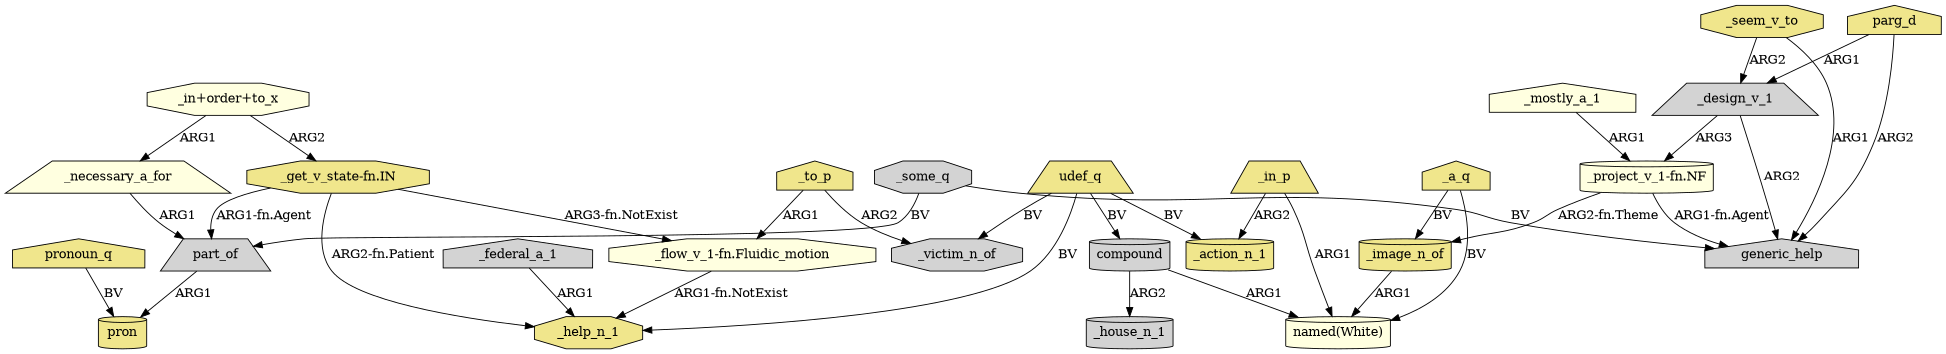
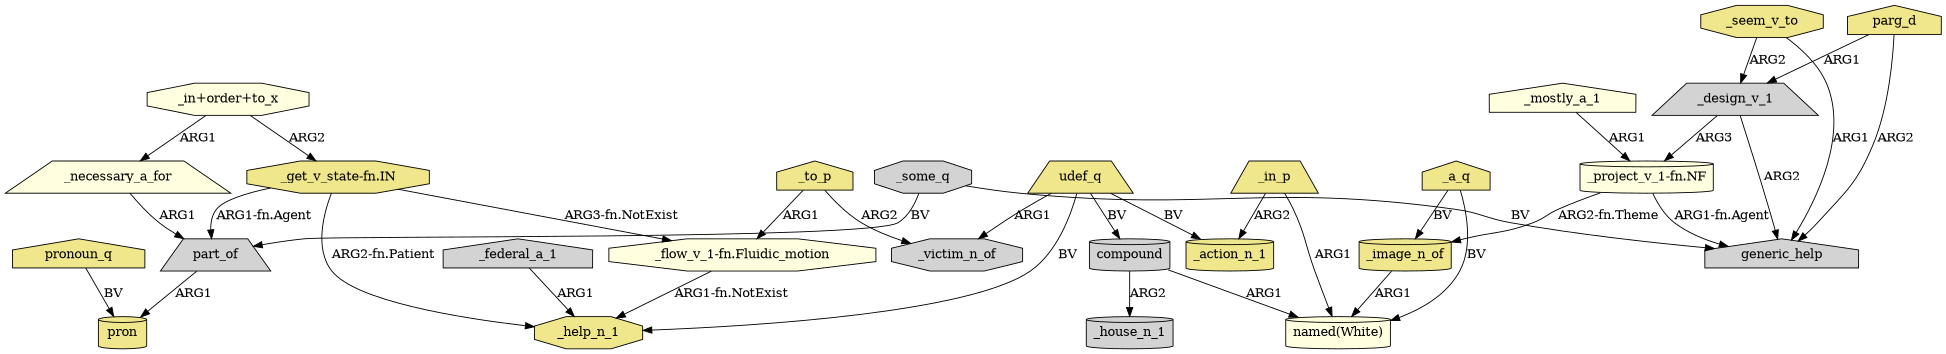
edge "udef_q" -> "_victim_n_of": label "BV" -> "ARG1"
